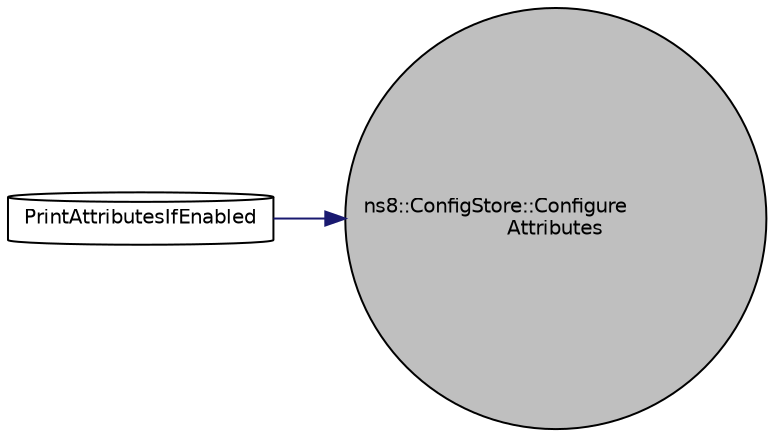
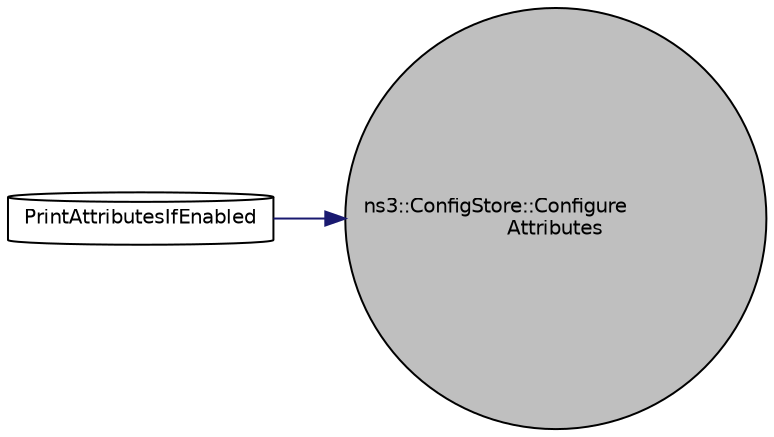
node "ns8::ConfigStore::Configure Attributes": label "ns8::ConfigStore::Configure Attributes" -> "ns3::ConfigStore::Configure Attributes"
